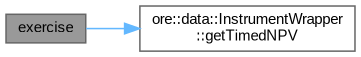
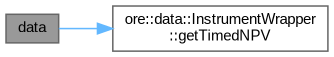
node "exercise": label "exercise" -> "data"
